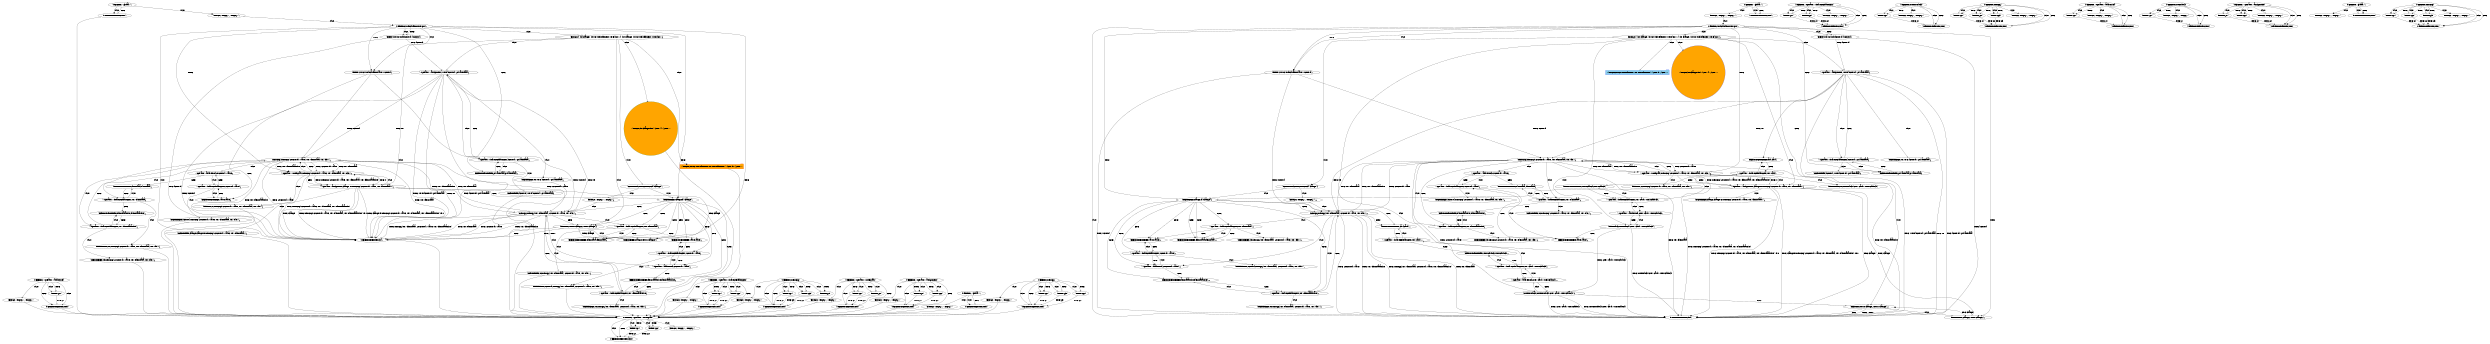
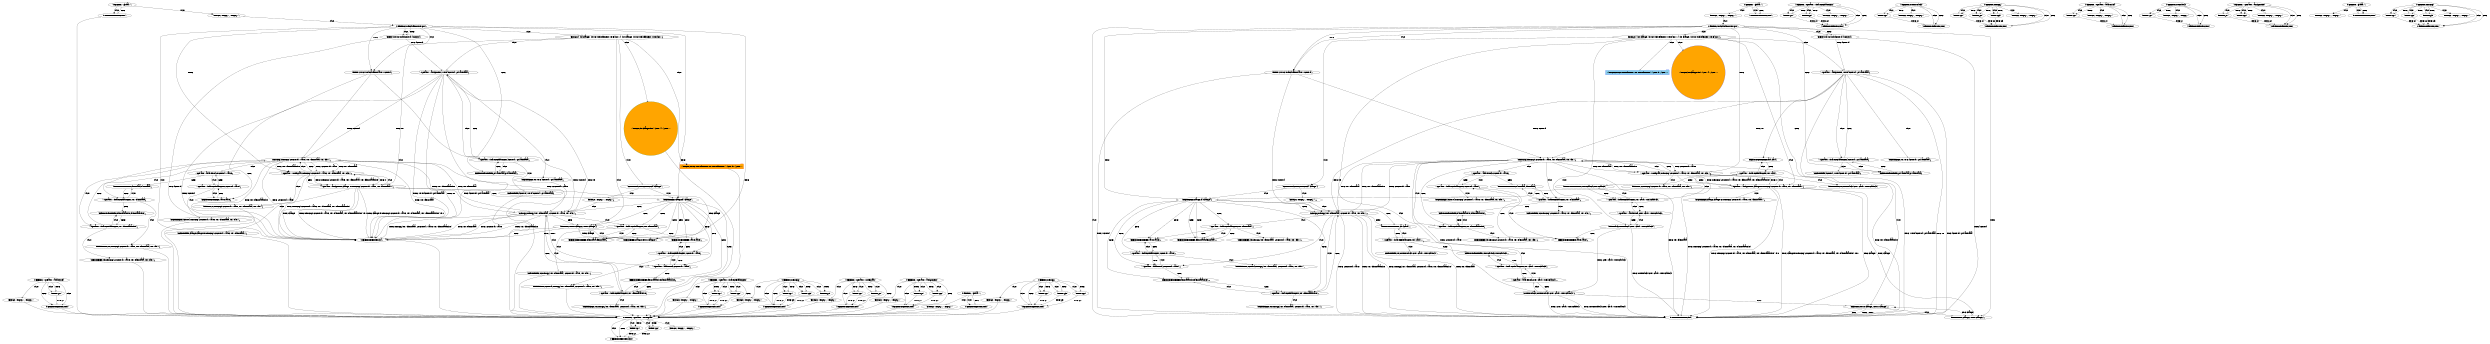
node "(IDENTIFIER,ue,mutex_unlock(&ue->card->user_ctl_lock))": added
